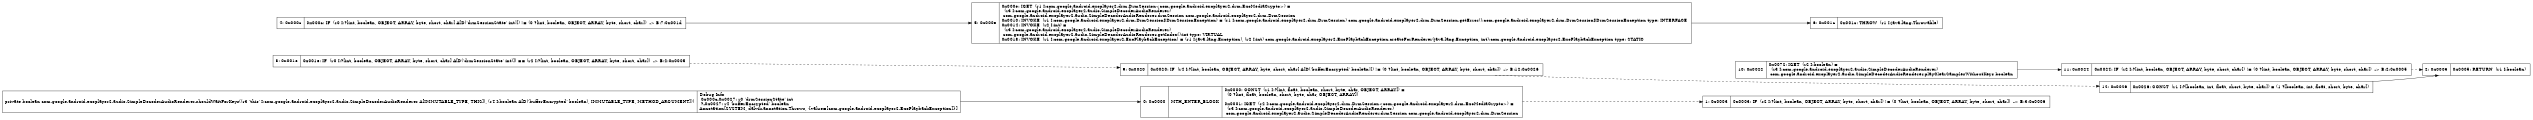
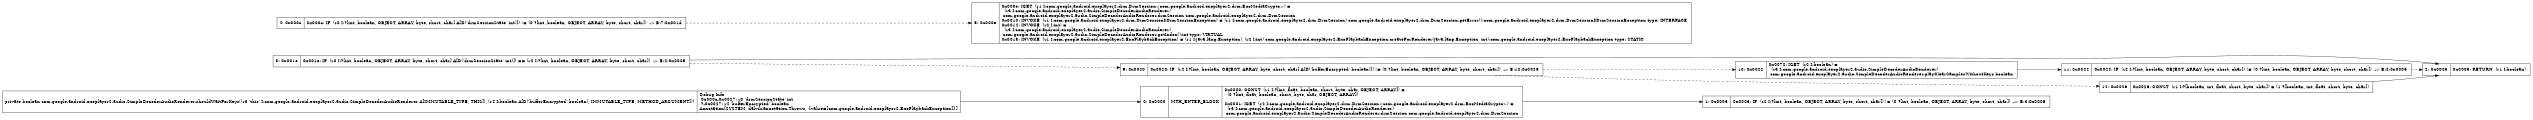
edge "4: 0x000c" -> "5: 0x000e": style solid -> dashed
node "6: 0x001c": removed
edge "8: 0x001e" -> "2: 0x0005": added
edge "9: 0x0020" -> "10: 0x0022": added
edge "0: 0x0000" -> "1: 0x0003": style dashed -> solid
